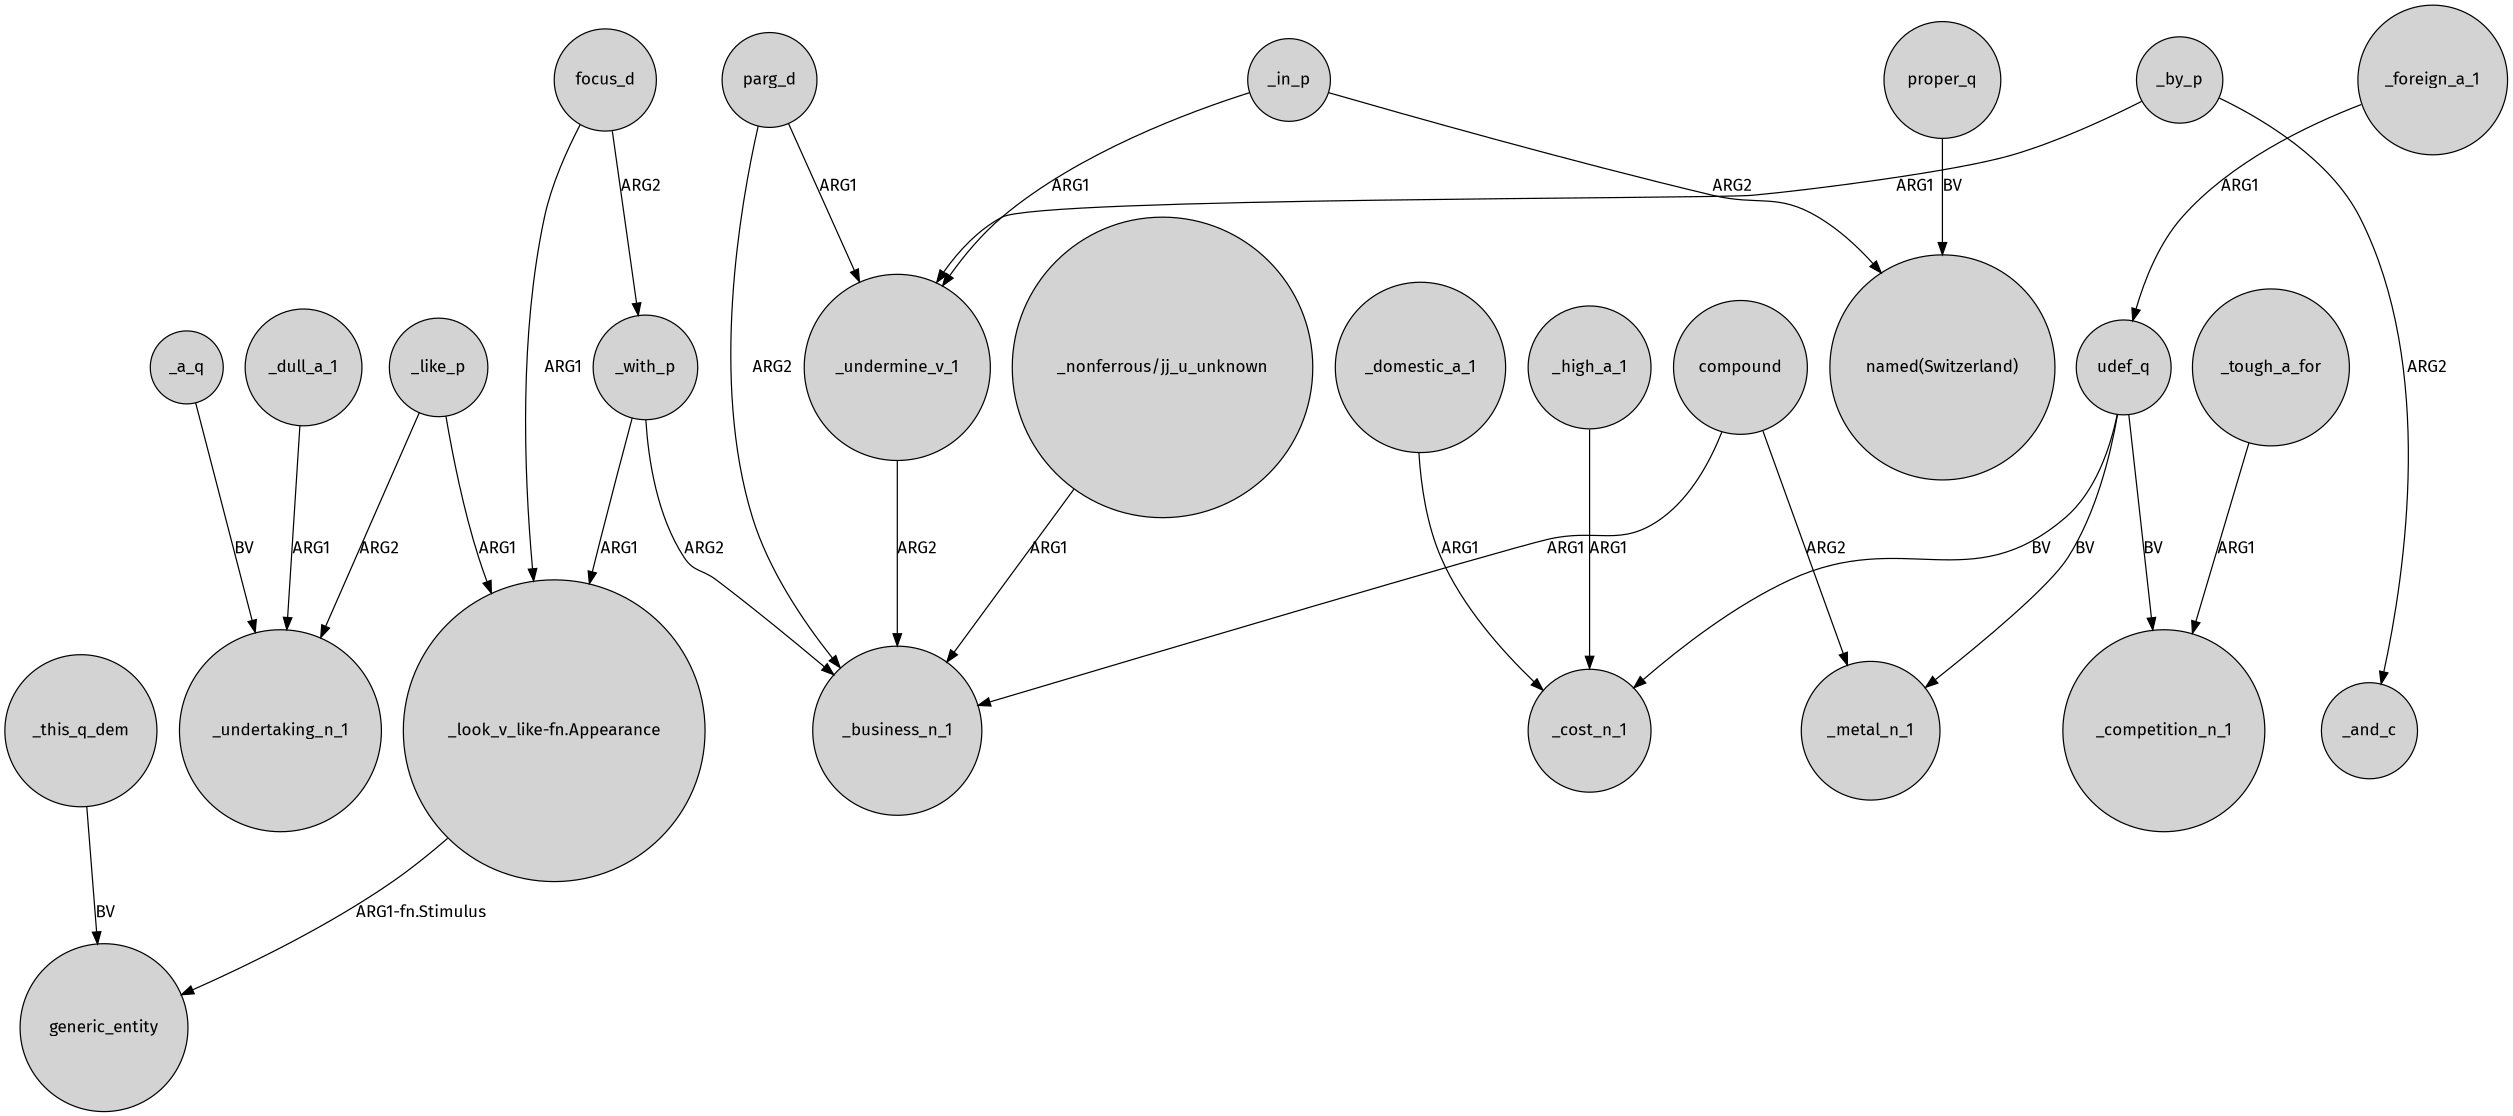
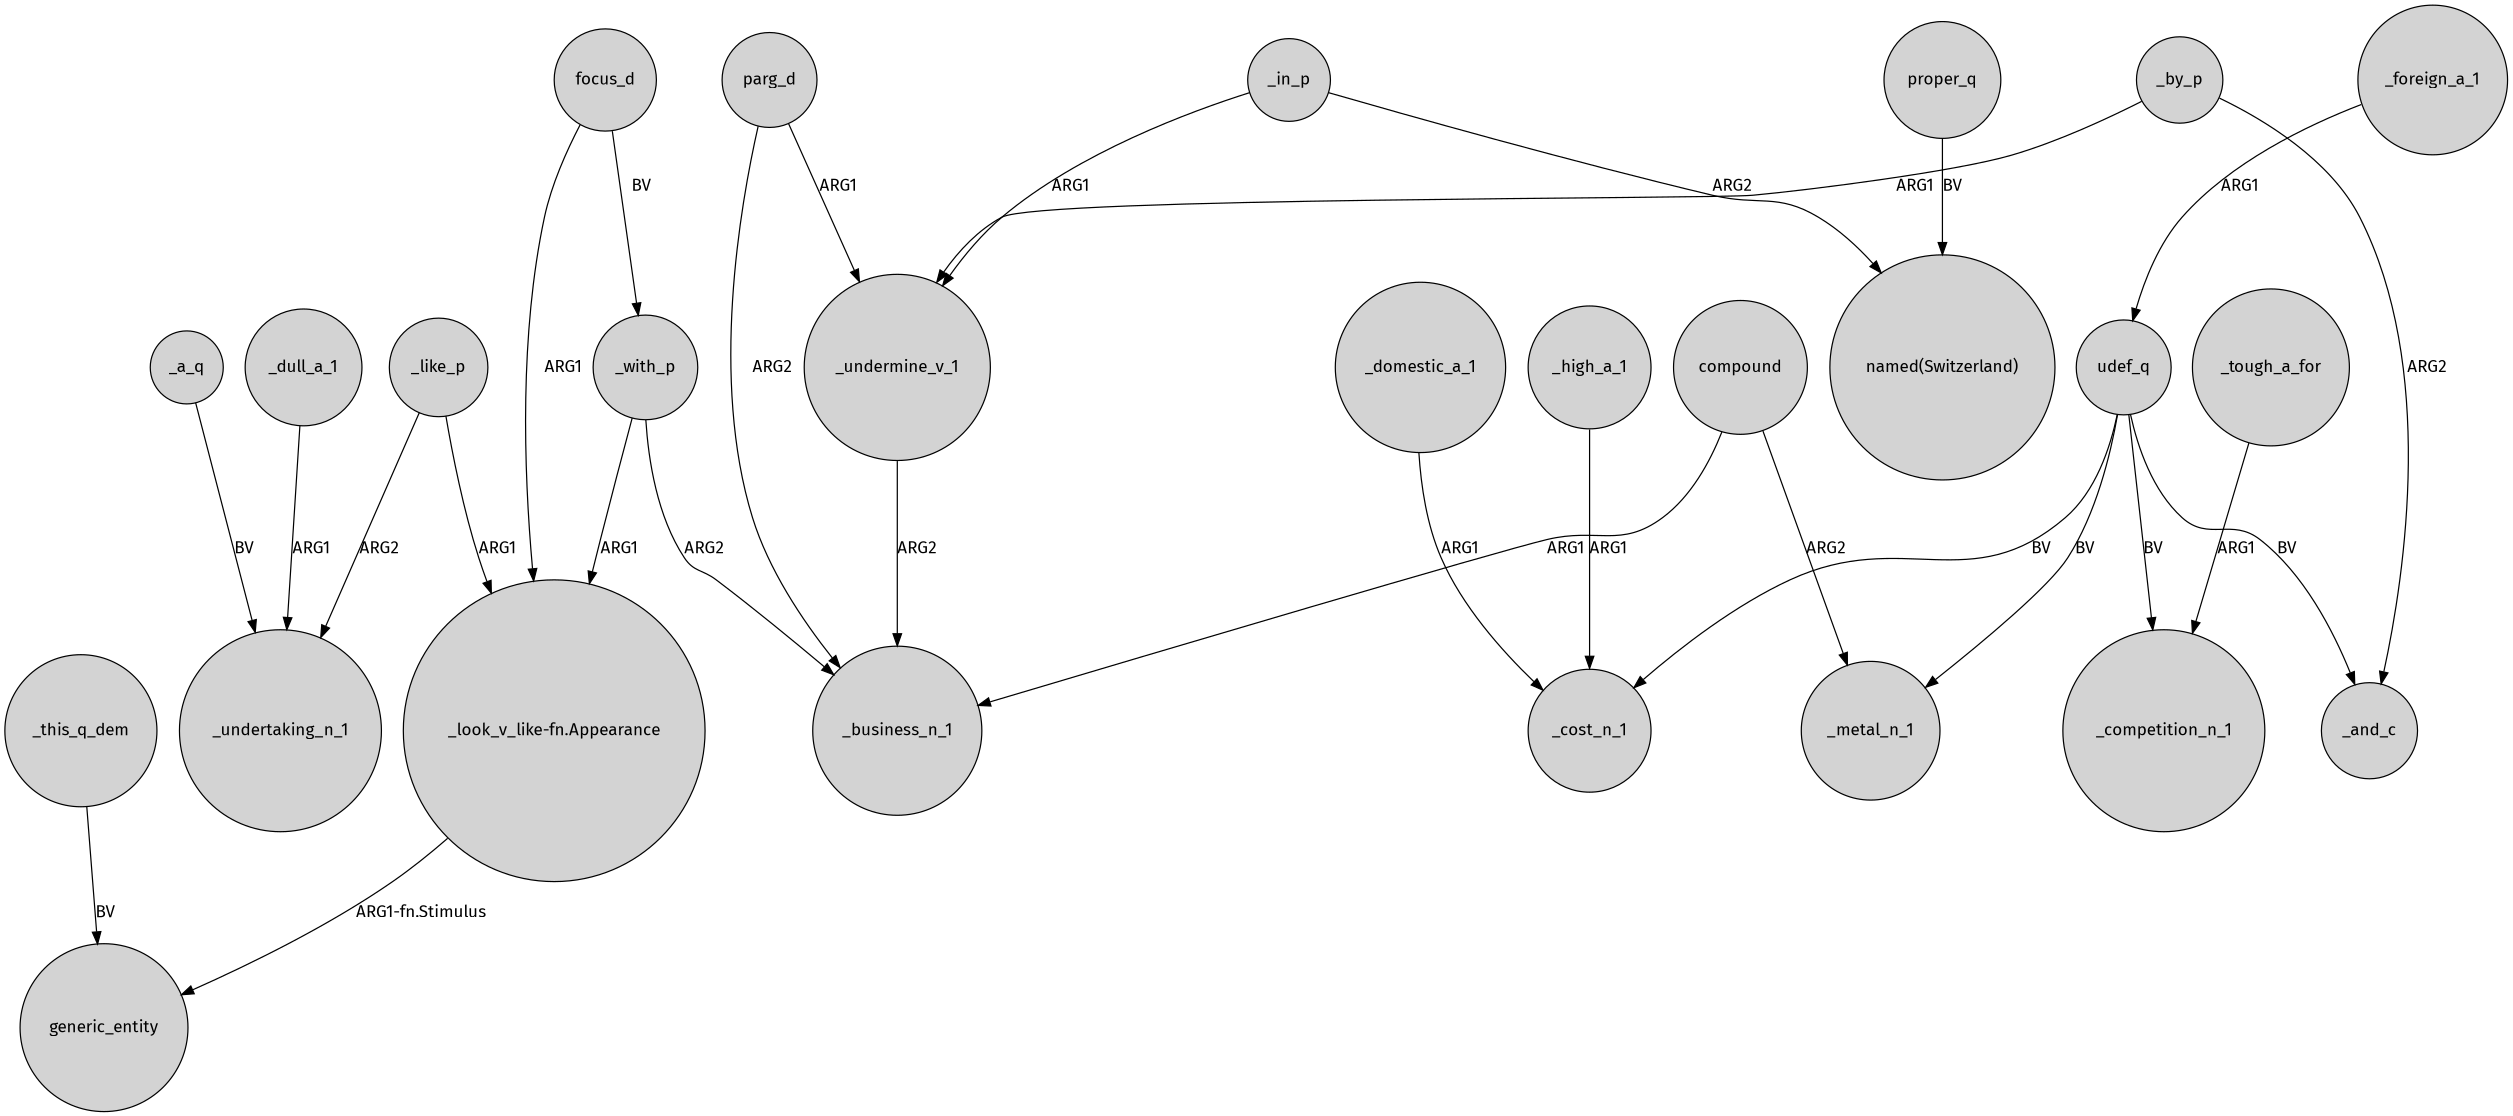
edge "focus_d" -> "_with_p": label "ARG2" -> "BV"
node "_nonferrous/jj_u_unknown": removed
edge "udef_q" -> "_and_c": added, label "BV"
